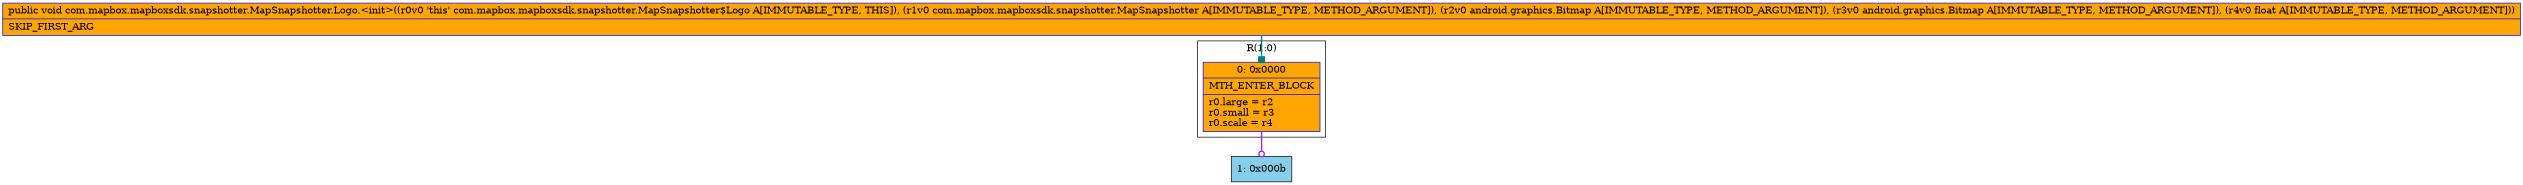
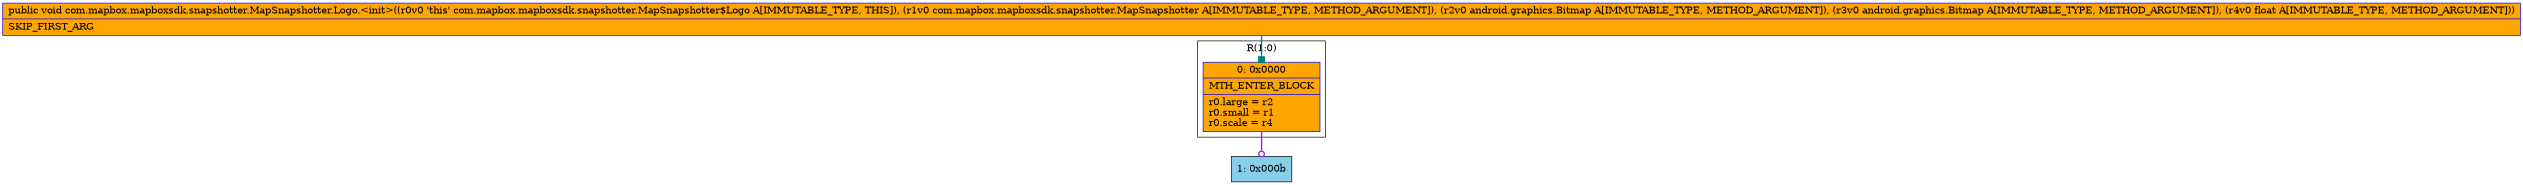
node "0: 0x0000": text "r0.small = r3" -> "r0.small = r1"
